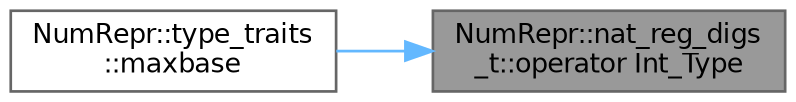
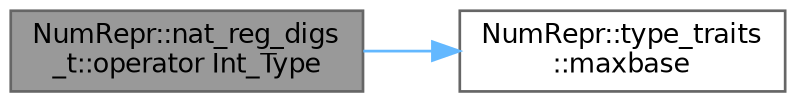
edge "NumRepr::type_traits ::maxbase" -> "NumRepr::nat_reg_digs _t::operator Int_Type": reversed
